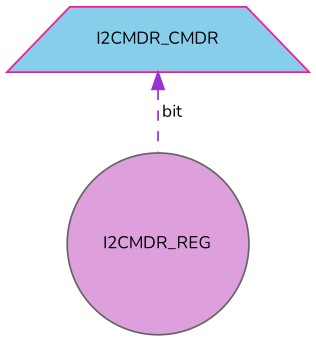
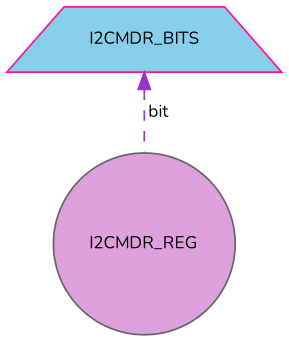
node "I2CMDR_CMDR": label "I2CMDR_CMDR" -> "I2CMDR_BITS"
